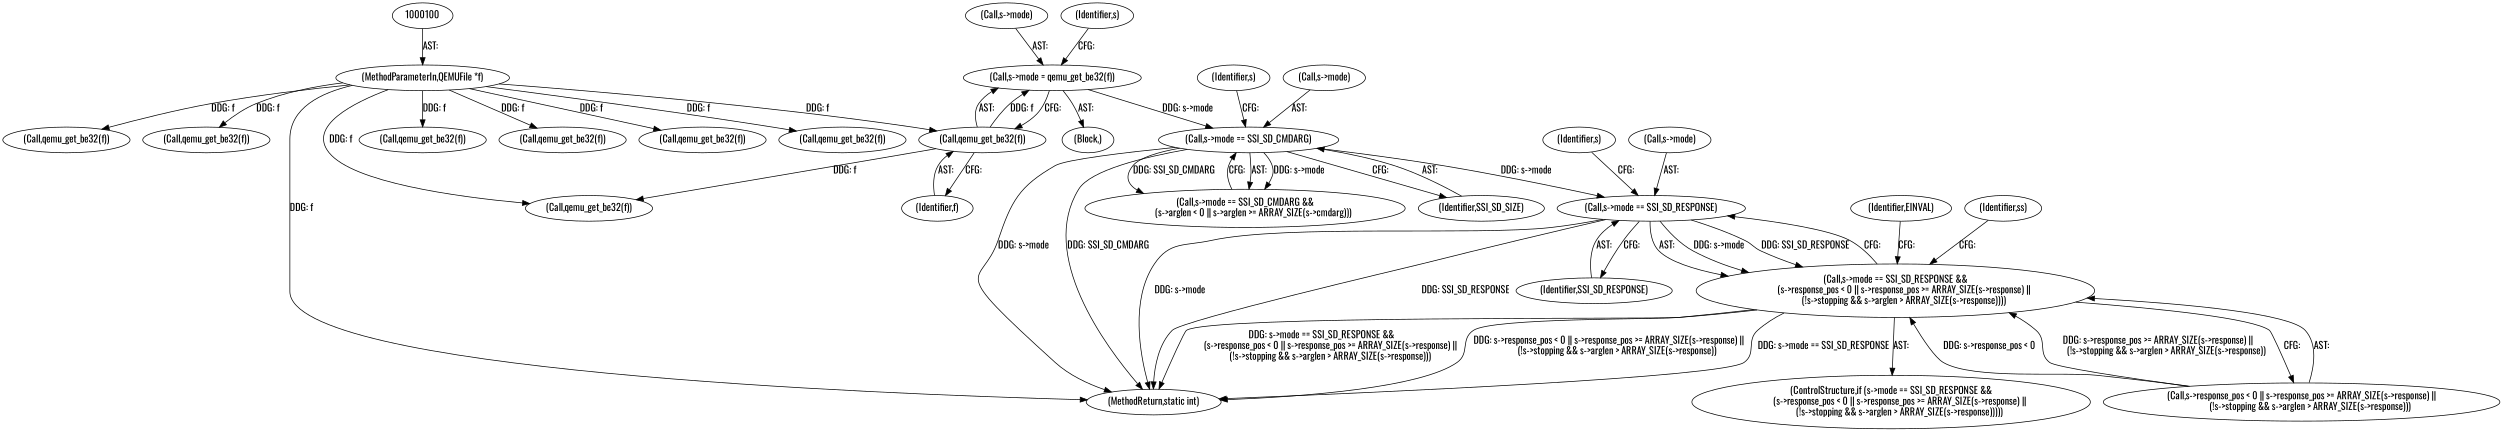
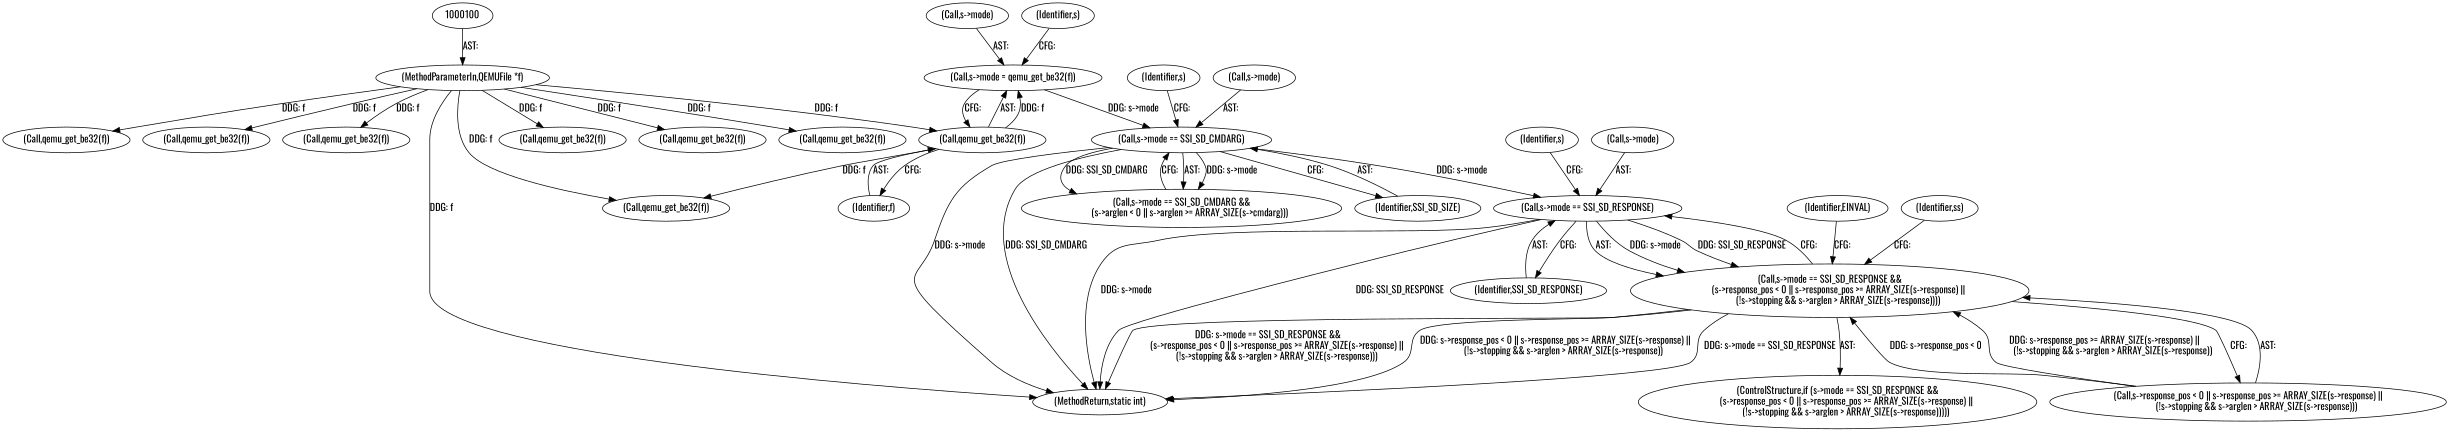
node "(Block,)": removed
